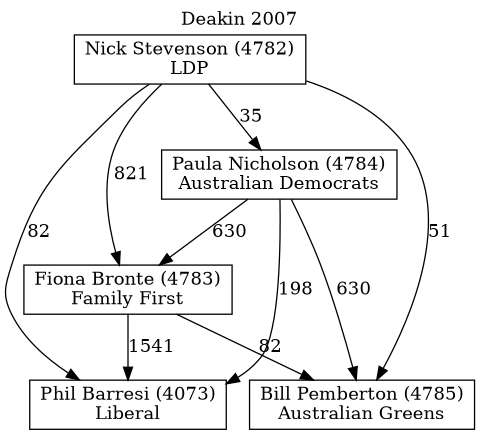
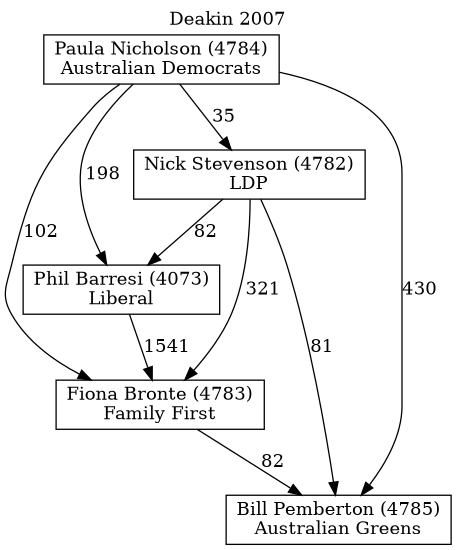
edge "Nick Stevenson (4782) LDP" -> "Paula Nicholson (4784) Australian Democrats": reversed
edge "Nick Stevenson (4782) LDP" -> "Fiona Bronte (4783) Family First": label "821" -> "321"
edge "Paula Nicholson (4784) Australian Democrats" -> "Fiona Bronte (4783) Family First": label "630" -> "102"
edge "Nick Stevenson (4782) LDP" -> "Bill Pemberton (4785) Australian Greens": label "51" -> "81"
edge "Paula Nicholson (4784) Australian Democrats" -> "Bill Pemberton (4785) Australian Greens": label "630" -> "430"
edge "Fiona Bronte (4783) Family First" -> "Phil Barresi (4073) Liberal": reversed
